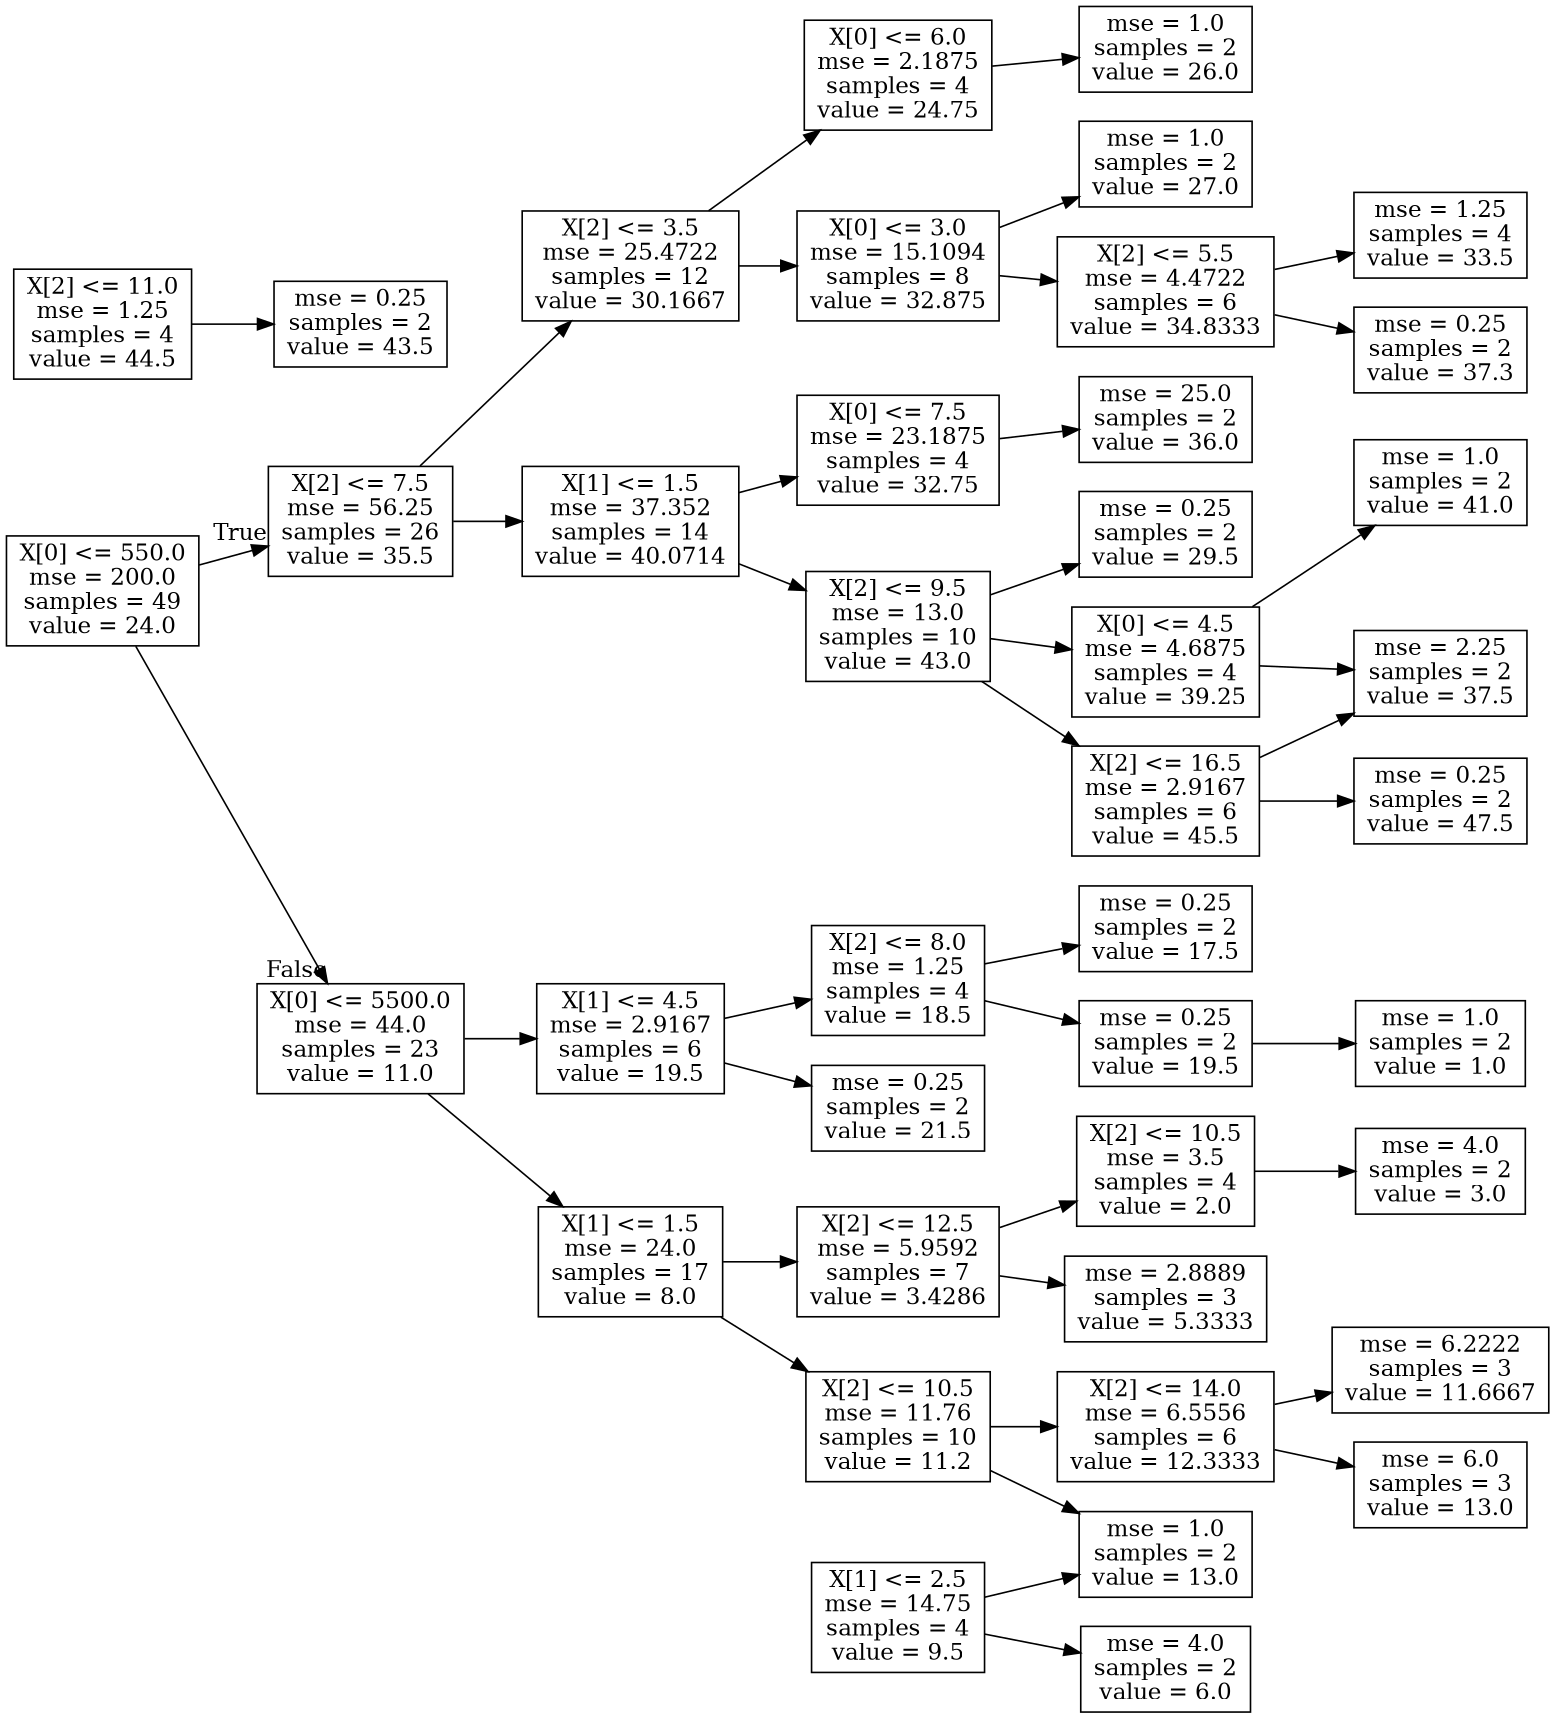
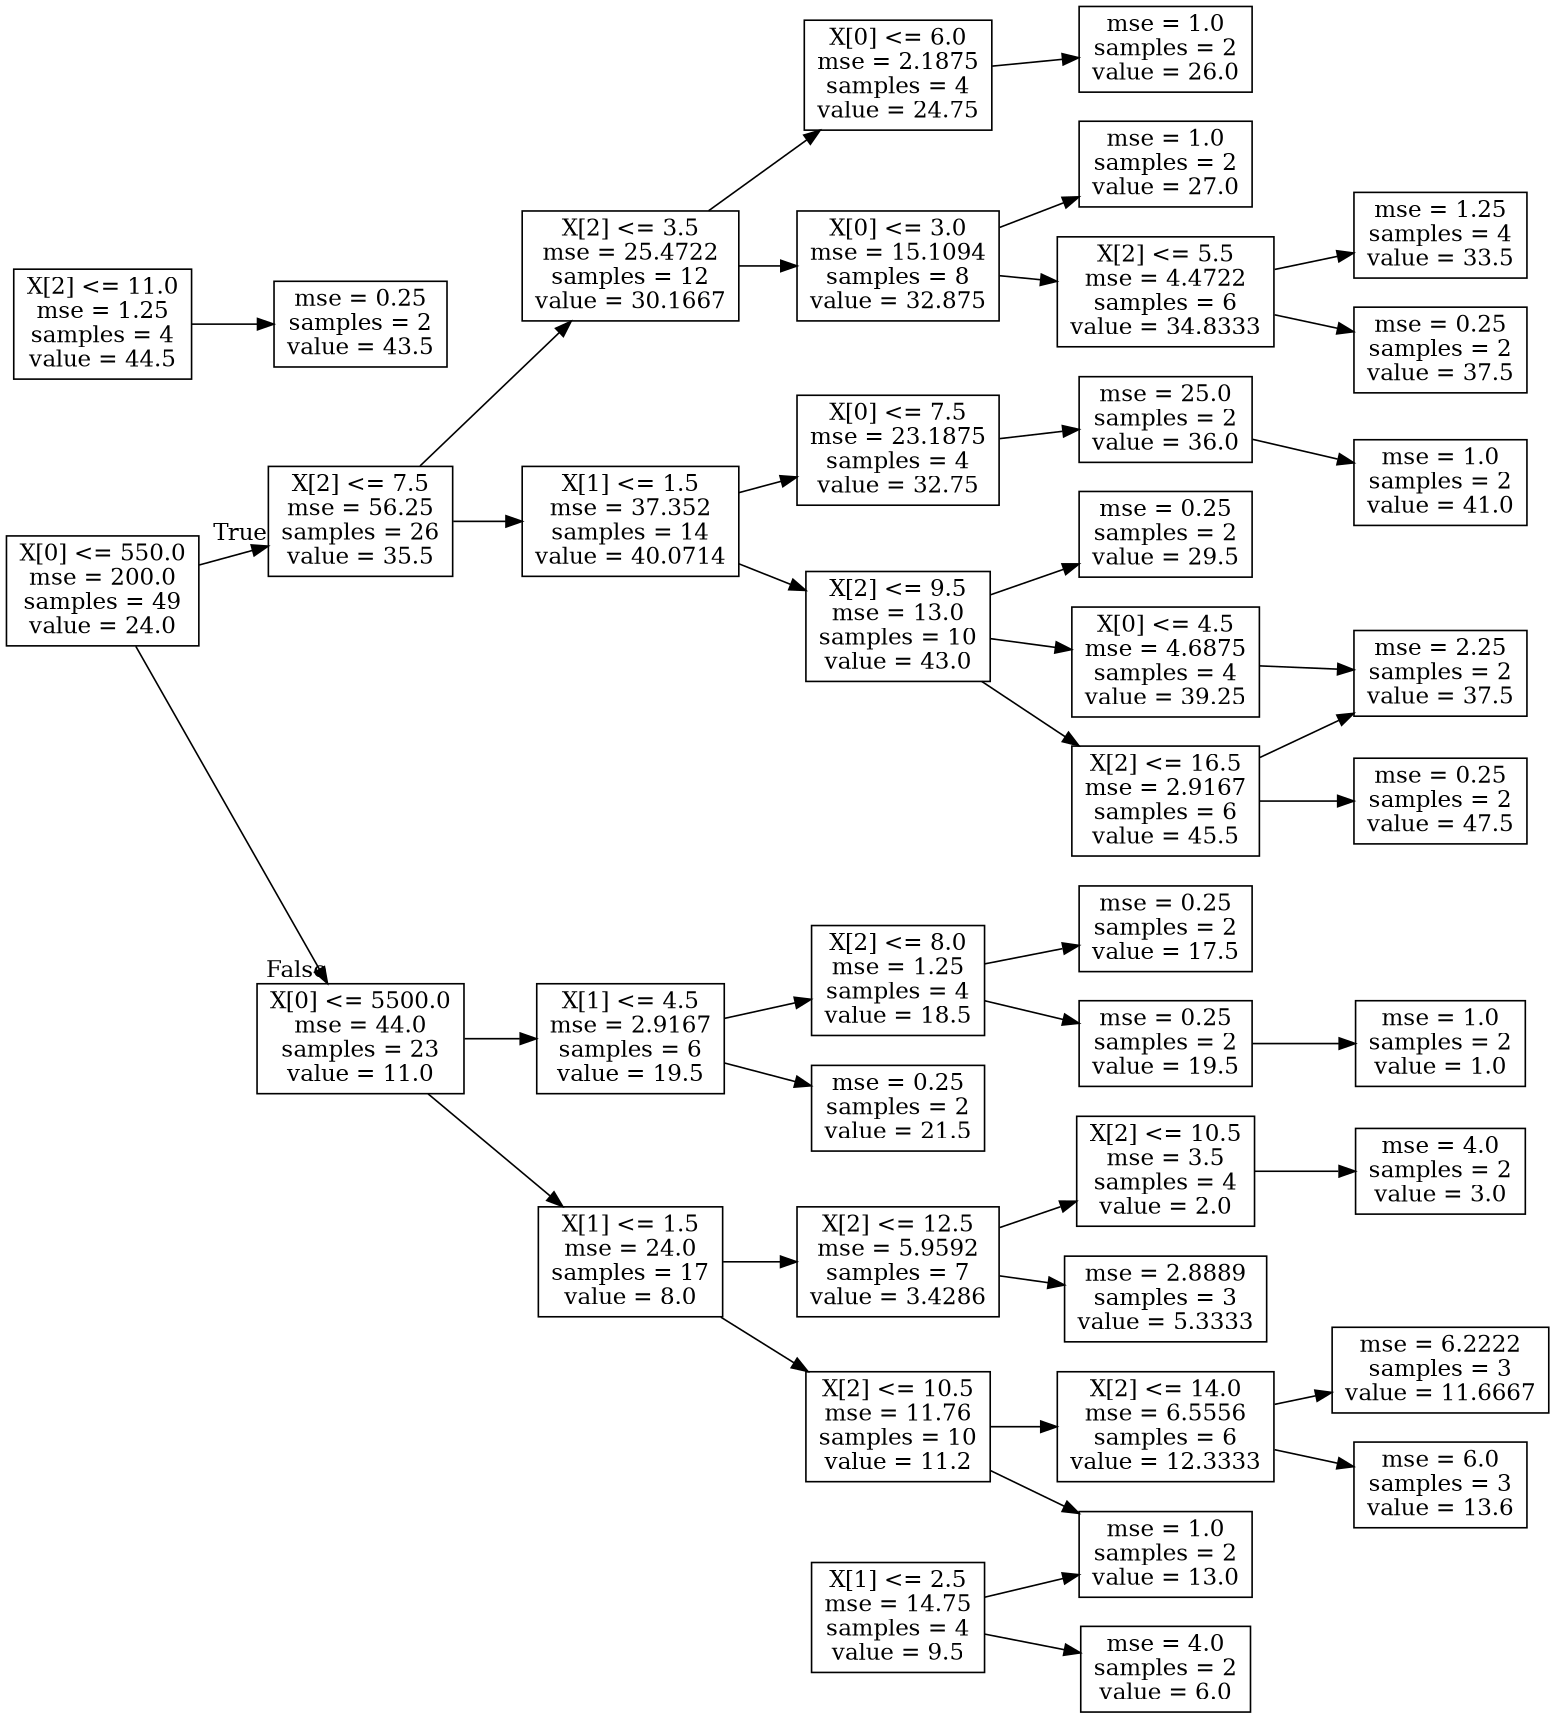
node "mse = 0.25 samples = 2 value = 37.3": label "mse = 0.25 samples = 2 value = 37.3" -> "mse = 0.25 samples = 2 value = 37.5"
edge "X[0] <= 4.5 mse = 4.6875 samples = 4 value = 39.25" -> "mse = 1.0 samples = 2 value = 41.0": now "mse = 25.0 samples = 2 value = 36.0" -> "mse = 1.0 samples = 2 value = 41.0"
node "mse = 6.0 samples = 3 value = 13.0": label "mse = 6.0 samples = 3 value = 13.0" -> "mse = 6.0 samples = 3 value = 13.6"
